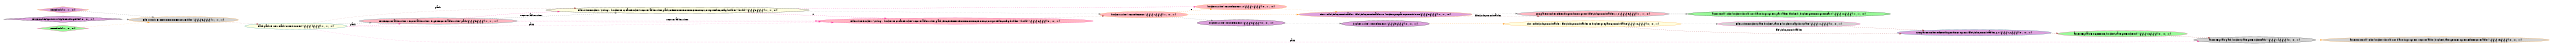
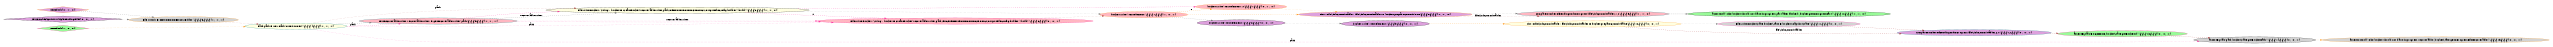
edge "testFlush['1', '0', '0']" -> "File outDir = TEMP_FOLDER.newFolder()@@@3@@@['1', '1', '1']": now "testFlush['1', '0', '0']" -> "Path path = new Path(outDir.toURI())@@@4@@@['1', '1', '1']"
